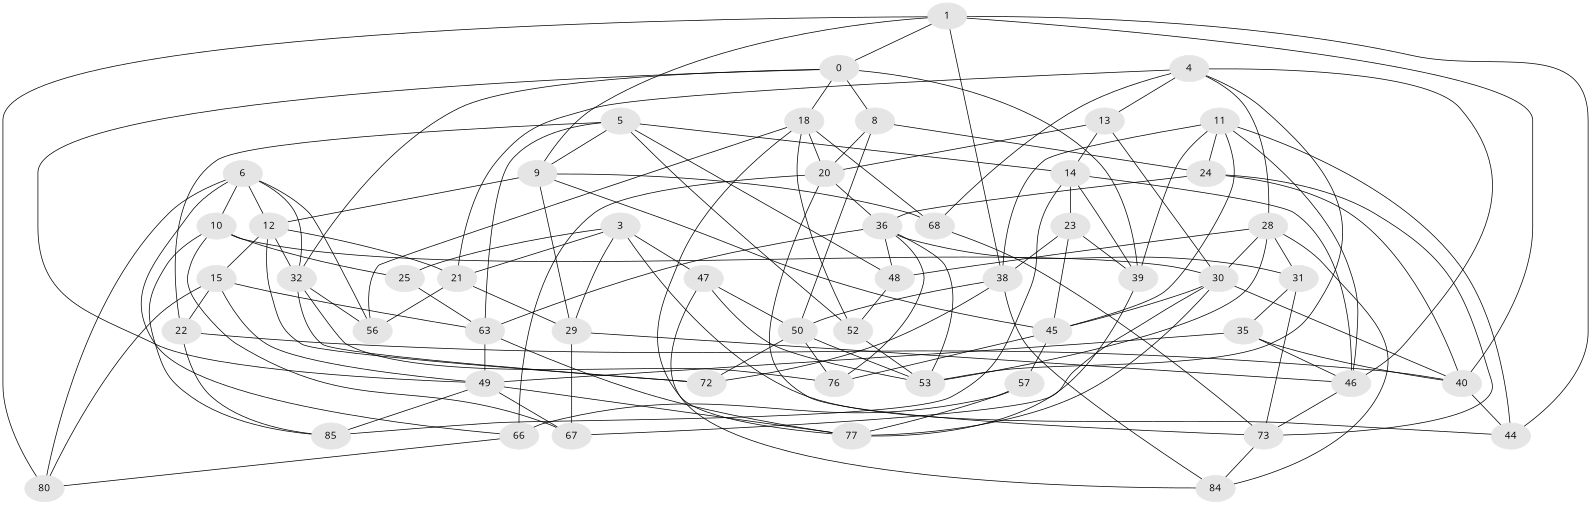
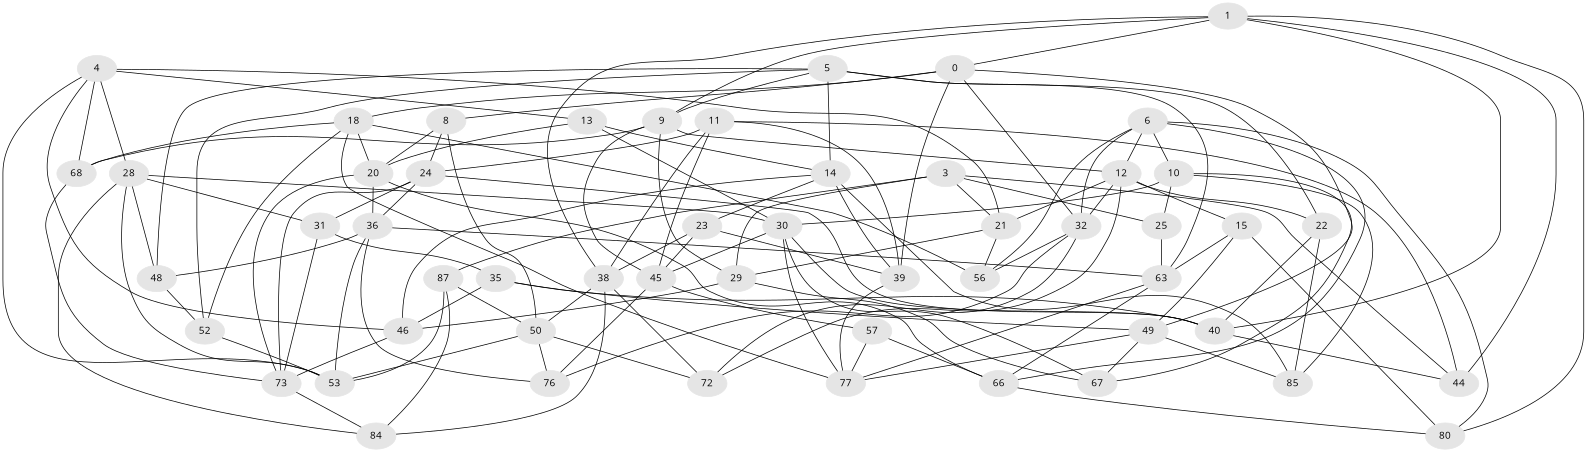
edge "11" -- "46": removed
edge "36" -- "31": now "24" -- "31"
node "47": label "47" -> "87"
edge "15" -- "22": now "12" -- "22"
edge "63" -- "49": now "63" -- "66"
